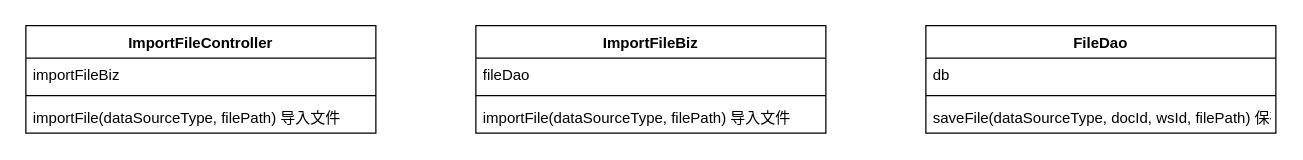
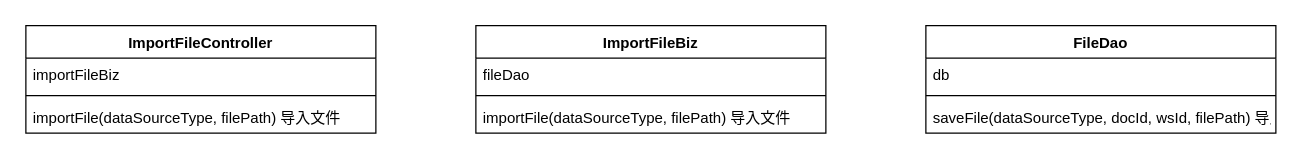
node "saveFile(dataSourceType, docId, wsId, filePath) 保存文件信息": label "saveFile(dataSourceType, docId, wsId, filePath) 保存文件信息" -> "saveFile(dataSourceType, docId, wsId, filePath) 导入文件"
